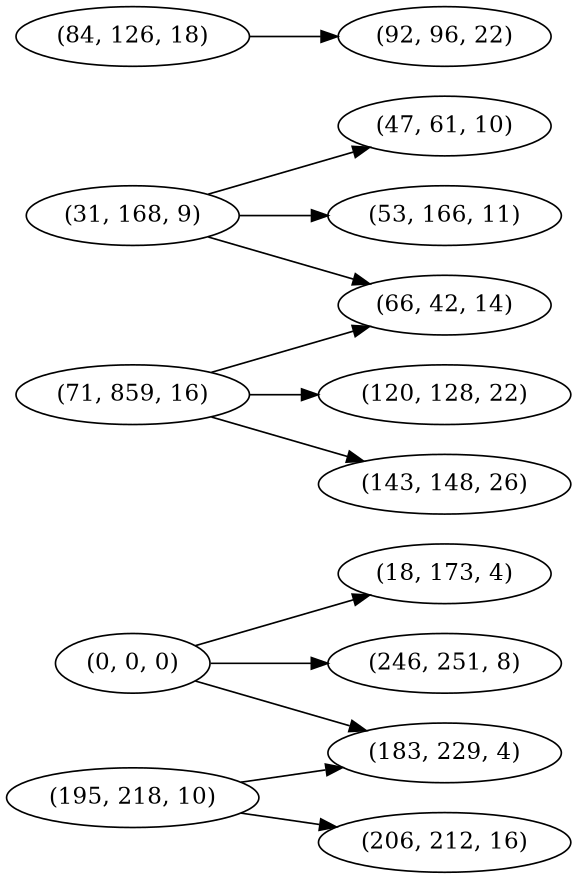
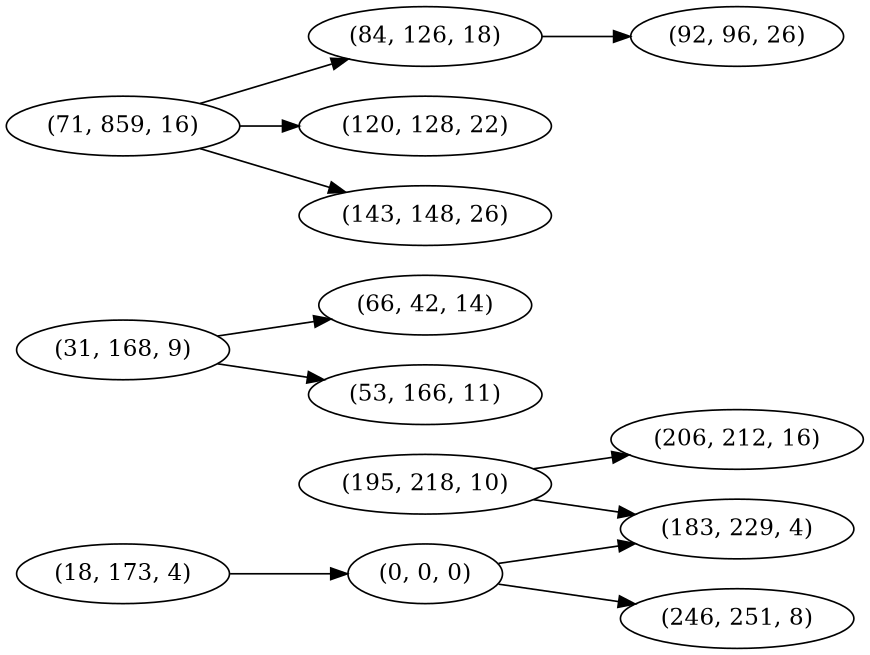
node "(92, 96, 22)": label "(92, 96, 22)" -> "(92, 96, 26)"
node "(47, 61, 10)": removed
edge "(71, 859, 16)" -> "(66, 42, 14)": now "(71, 859, 16)" -> "(84, 126, 18)"
edge "(0, 0, 0)" -> "(18, 173, 4)": reversed
